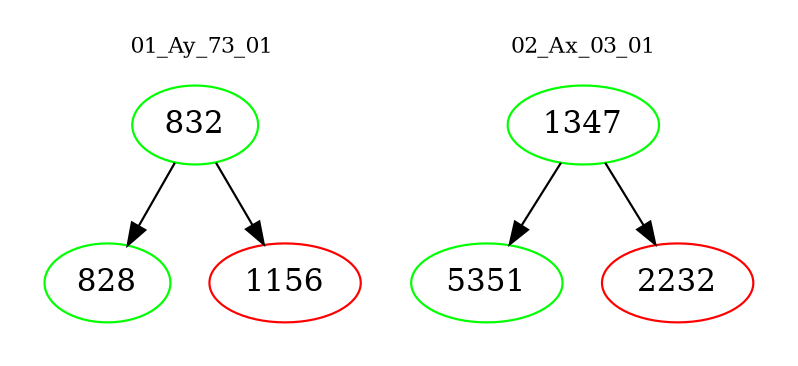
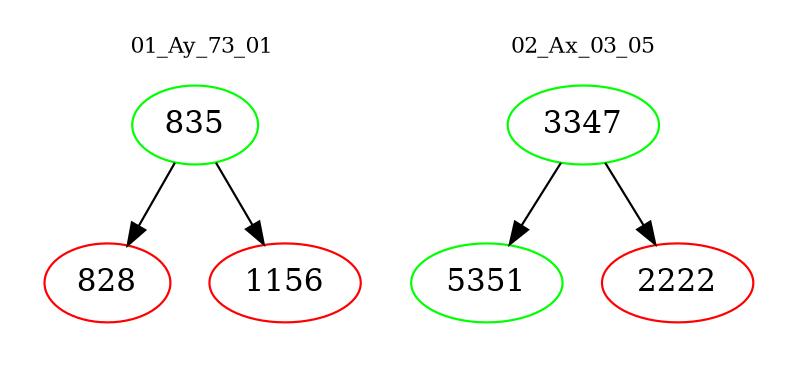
cluster "02_Ax_03_01": label "02_Ax_03_01" -> "02_Ax_03_05"
node "832": label "832" -> "835"
node "1347": label "1347" -> "3347"
node "828": color green -> red
node "2232": label "2232" -> "2222"
